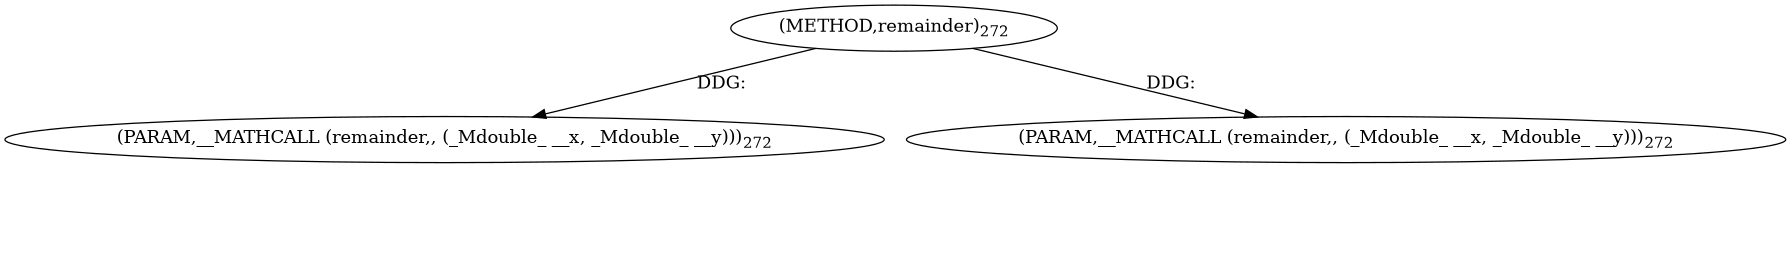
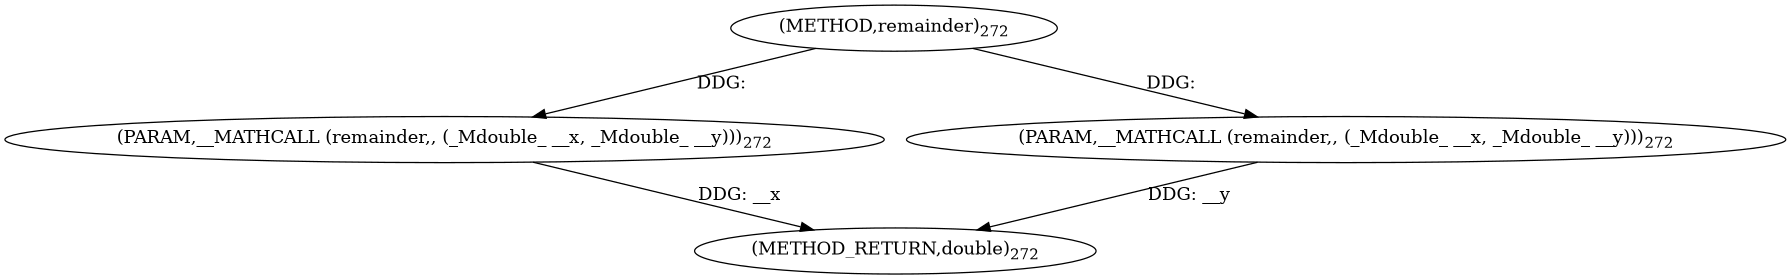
node "(METHOD_RETURN,double)": added
